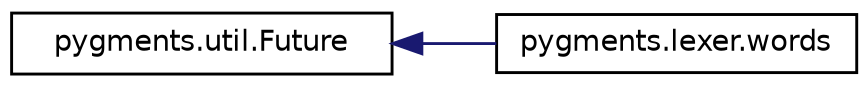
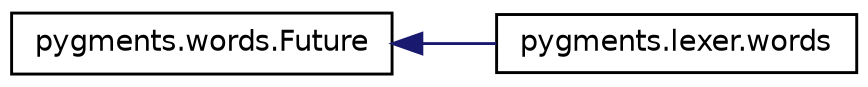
node "pygments.util.Future": label "pygments.util.Future" -> "pygments.words.Future"
